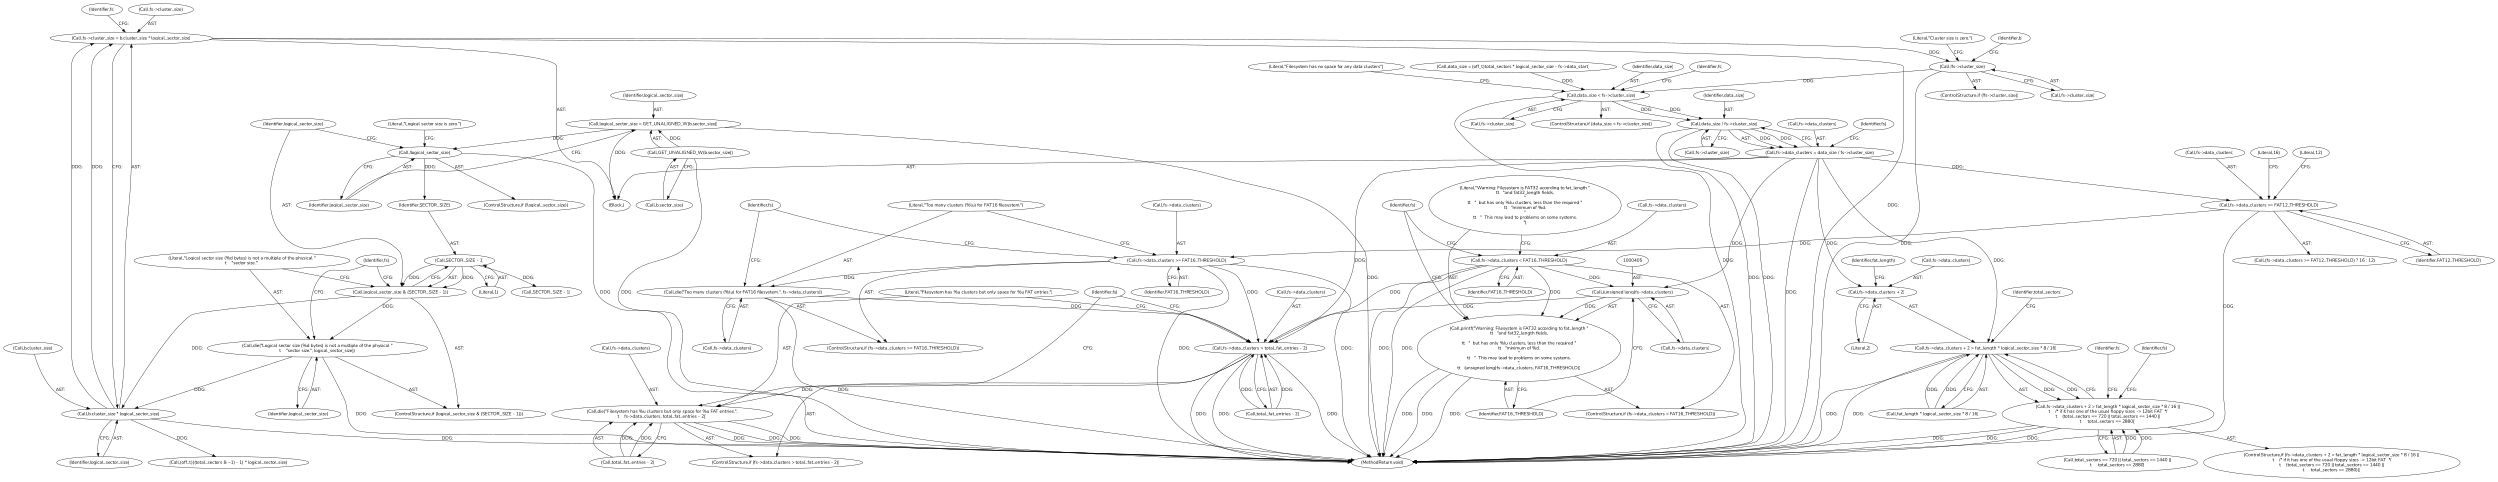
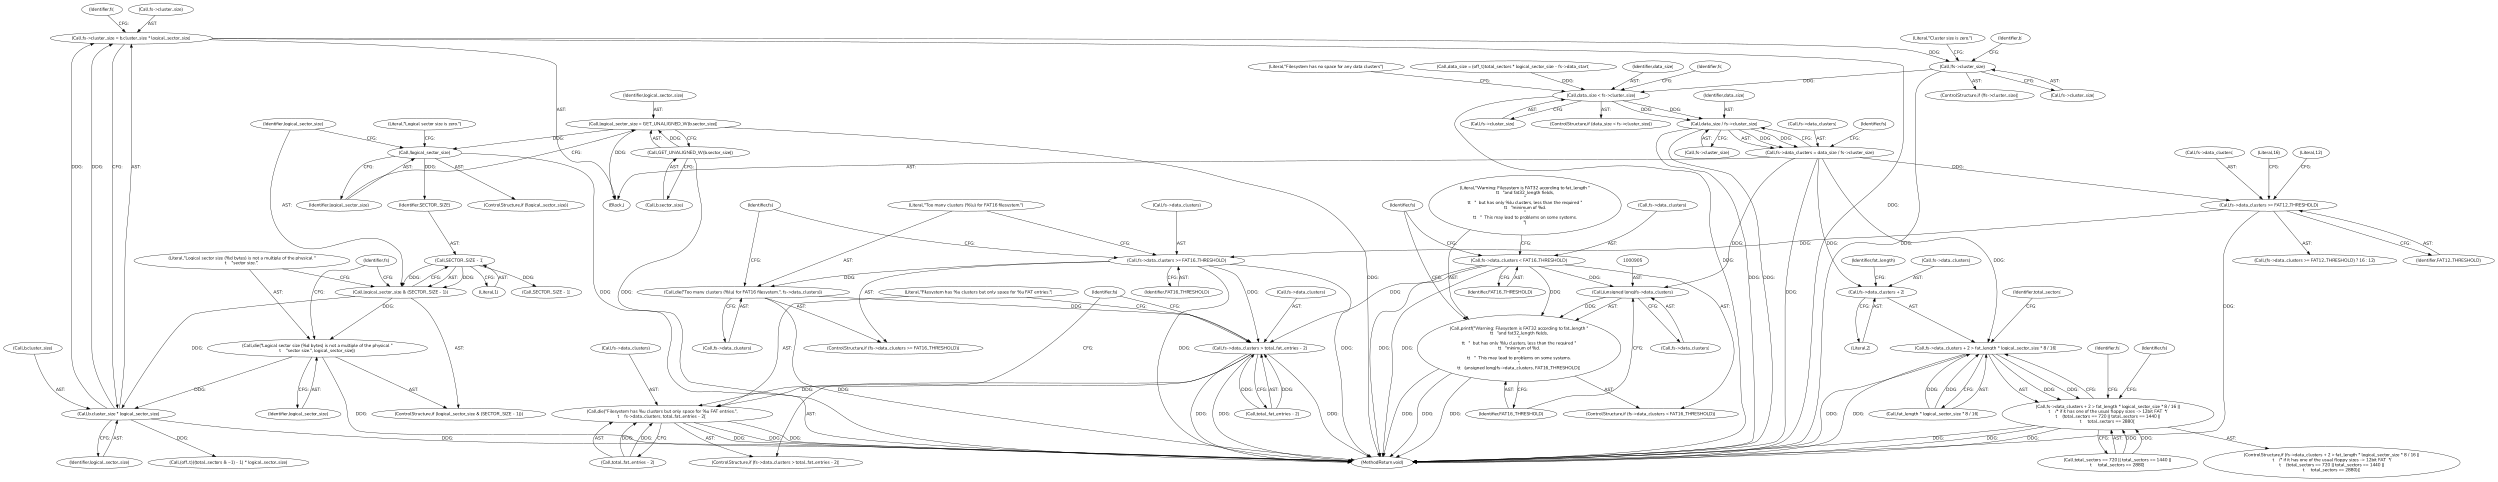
edge "(Call,logical_sector_size = GET_UNALIGNED_W(b.sector_size))" -> "(Call,GET_UNALIGNED_W(b.sector_size))": added, label "CFG:"
edge "(Call,fs->data_clusters = data_size / fs->cluster_size)" -> "(Call,fs->data_clusters > total_fat_entries - 2)": removed, label "DDG:"
node "1000405": label "1000405" -> "1000905"
edge "(Call,(unsigned long)fs->data_clusters)" -> "(Call,fs->data_clusters > total_fat_entries - 2)": removed, label "DDG:"
